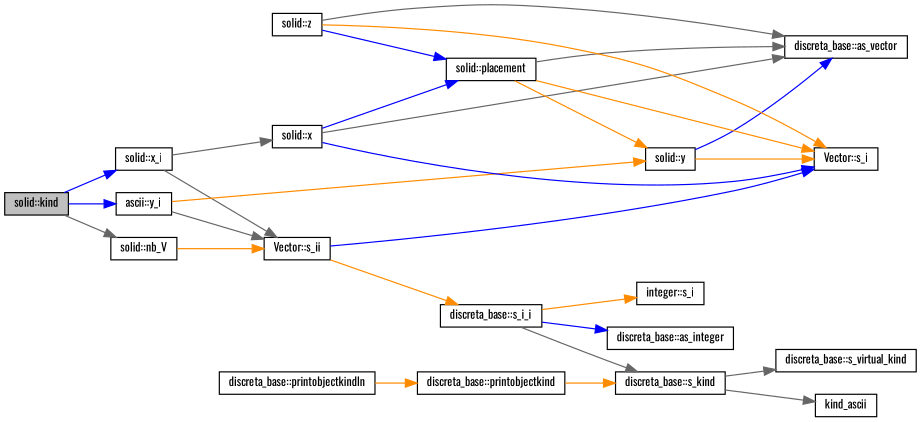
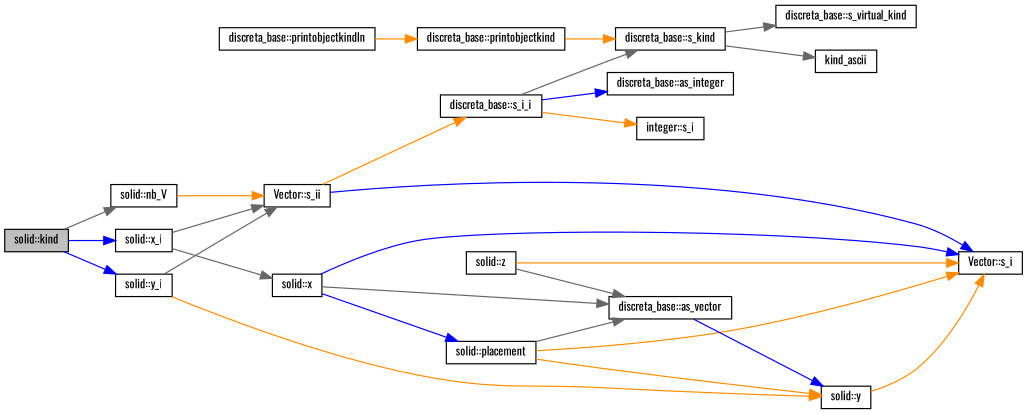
edge "solid::z" -> "solid::placement": removed
edge "solid::y" -> "discreta_base::as_vector": reversed
node "ascii::y_i": label "ascii::y_i" -> "solid::y_i"
